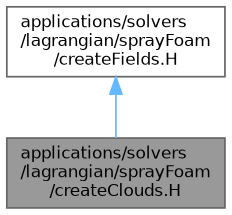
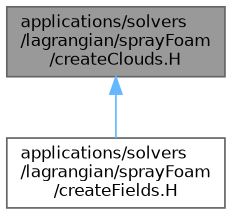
edge "applications/solvers /lagrangian/sprayFoam /createClouds.H" -> "applications/solvers /lagrangian/sprayFoam /createFields.H": reversed
